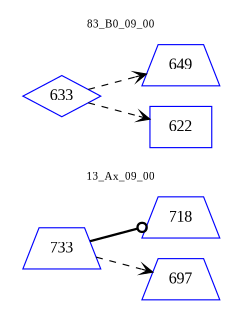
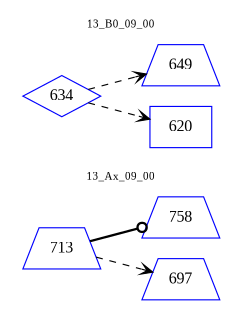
cluster "83_B0_09_00": label "83_B0_09_00" -> "13_B0_09_00"
node "633": label "633" -> "634"
node "622": label "622" -> "620"
node "718": label "718" -> "758"
node "733": label "733" -> "713"
